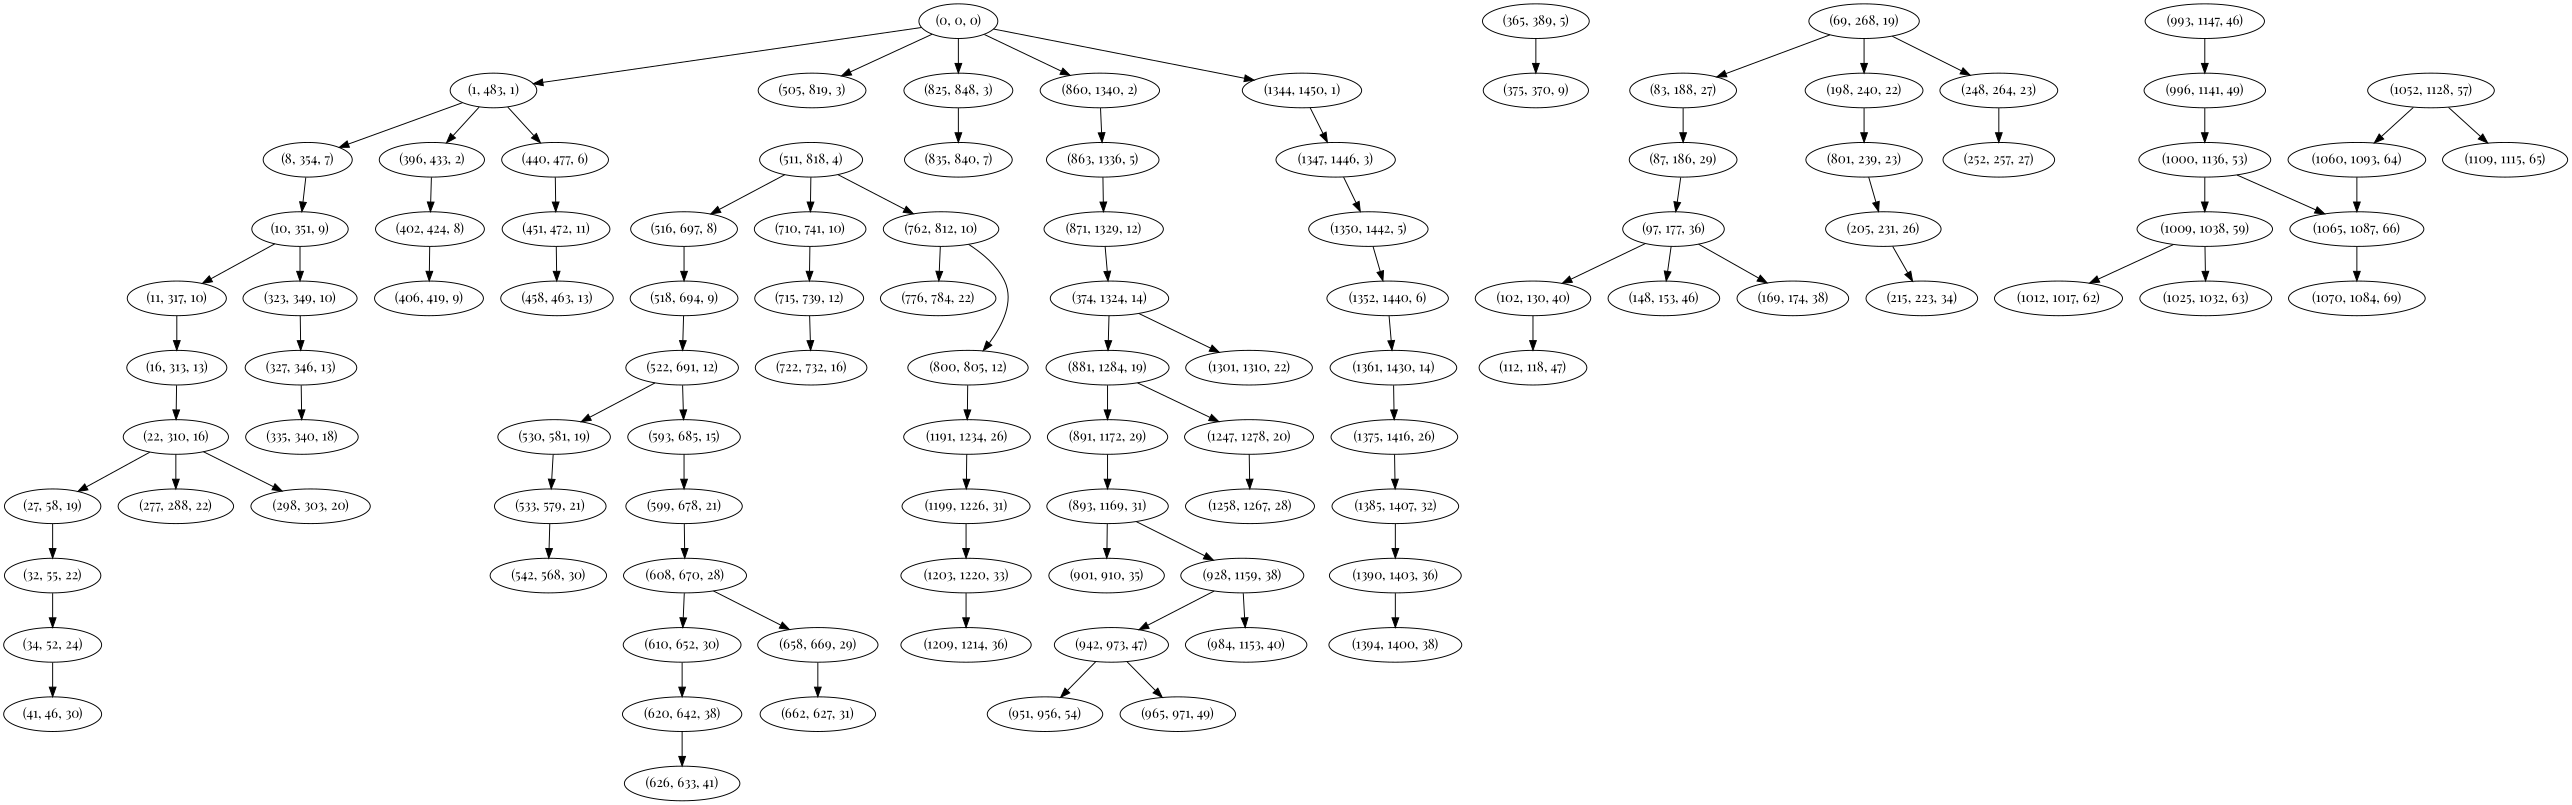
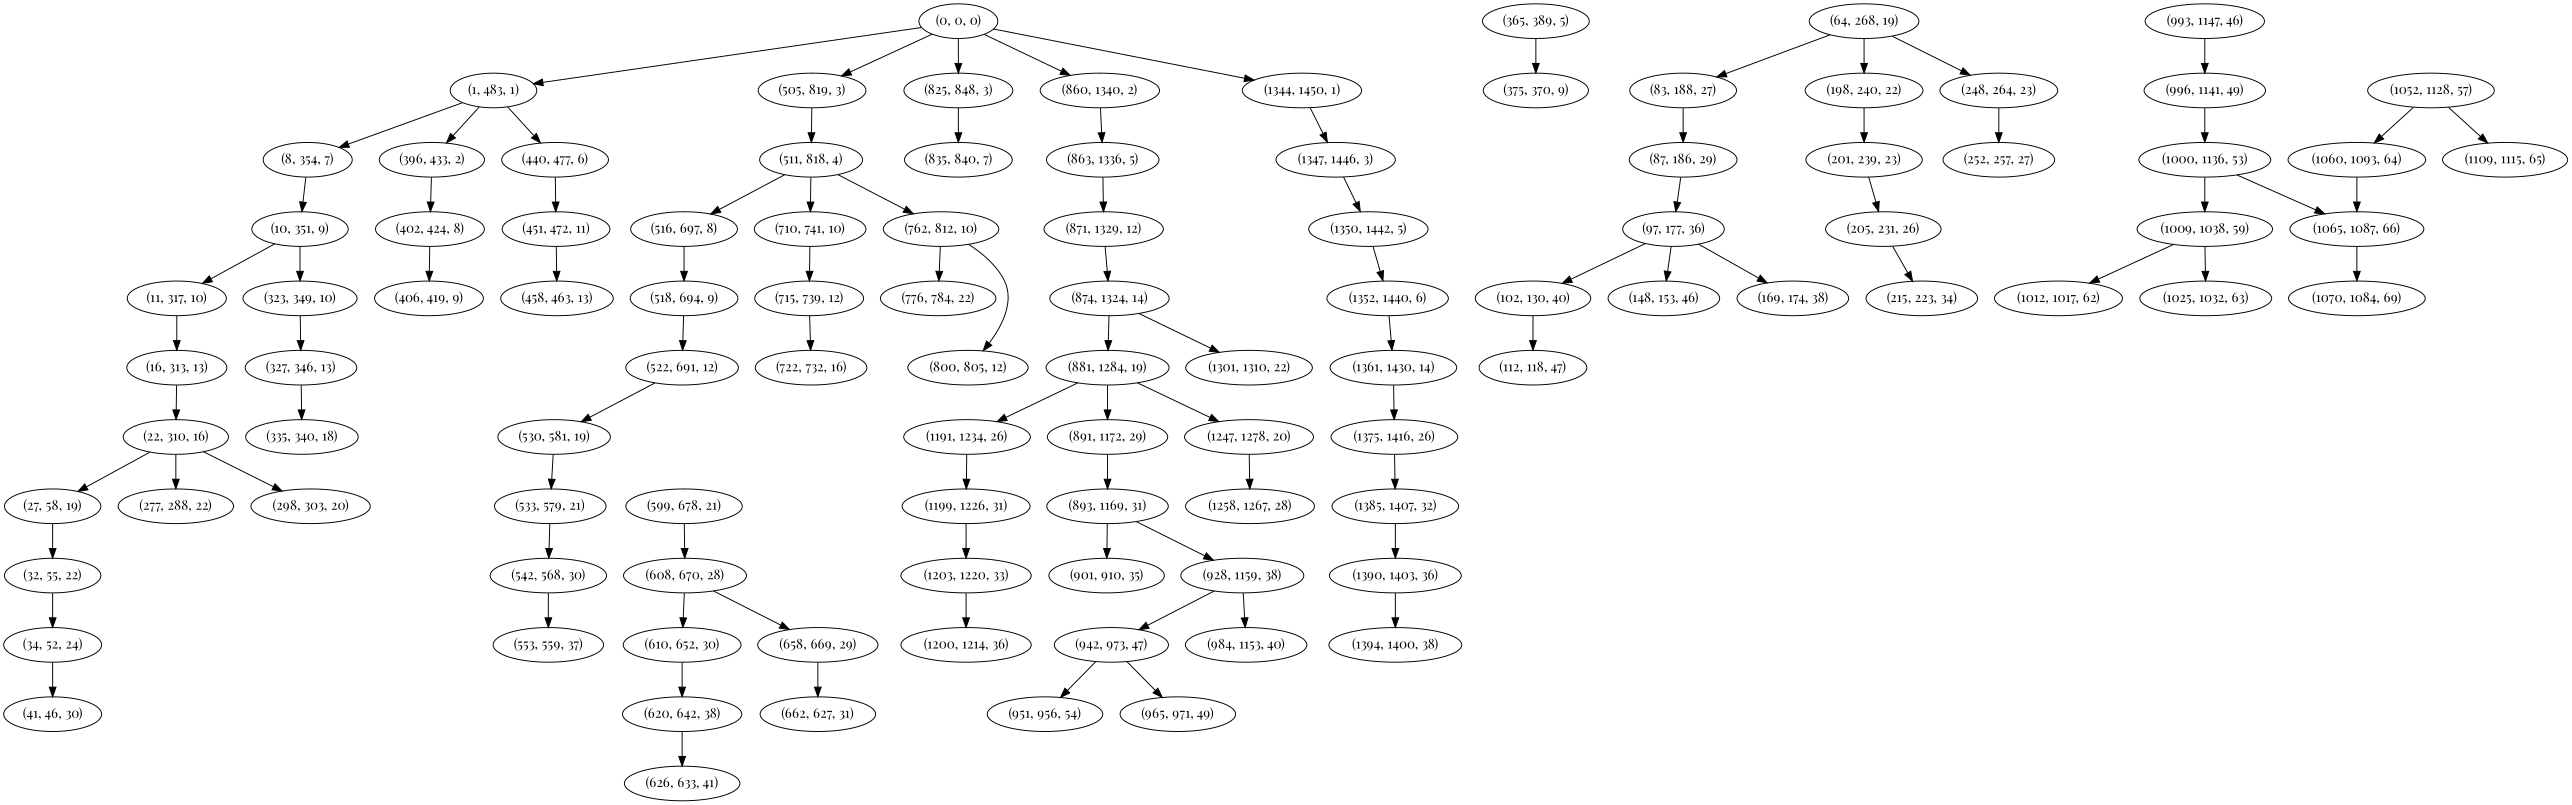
node "(69, 268, 19)": label "(69, 268, 19)" -> "(64, 268, 19)"
edge "(505, 819, 3)" -> "(511, 818, 4)": added
node "(801, 239, 23)": label "(801, 239, 23)" -> "(201, 239, 23)"
node "(374, 1324, 14)": label "(374, 1324, 14)" -> "(874, 1324, 14)"
edge "(800, 805, 12)" -> "(1191, 1234, 26)": now "(881, 1284, 19)" -> "(1191, 1234, 26)"
node "(593, 685, 15)": removed
node "(553, 559, 37)": added
node "(1209, 1214, 36)": label "(1209, 1214, 36)" -> "(1200, 1214, 36)"
